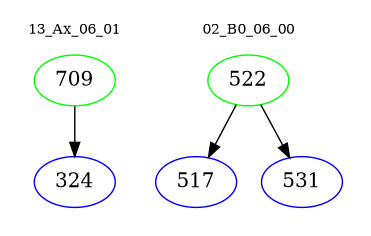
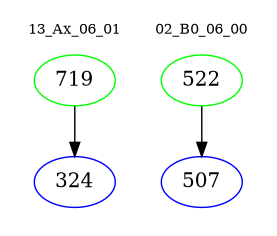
node "709": label "709" -> "719"
node "517": label "517" -> "507"
node "531": removed
